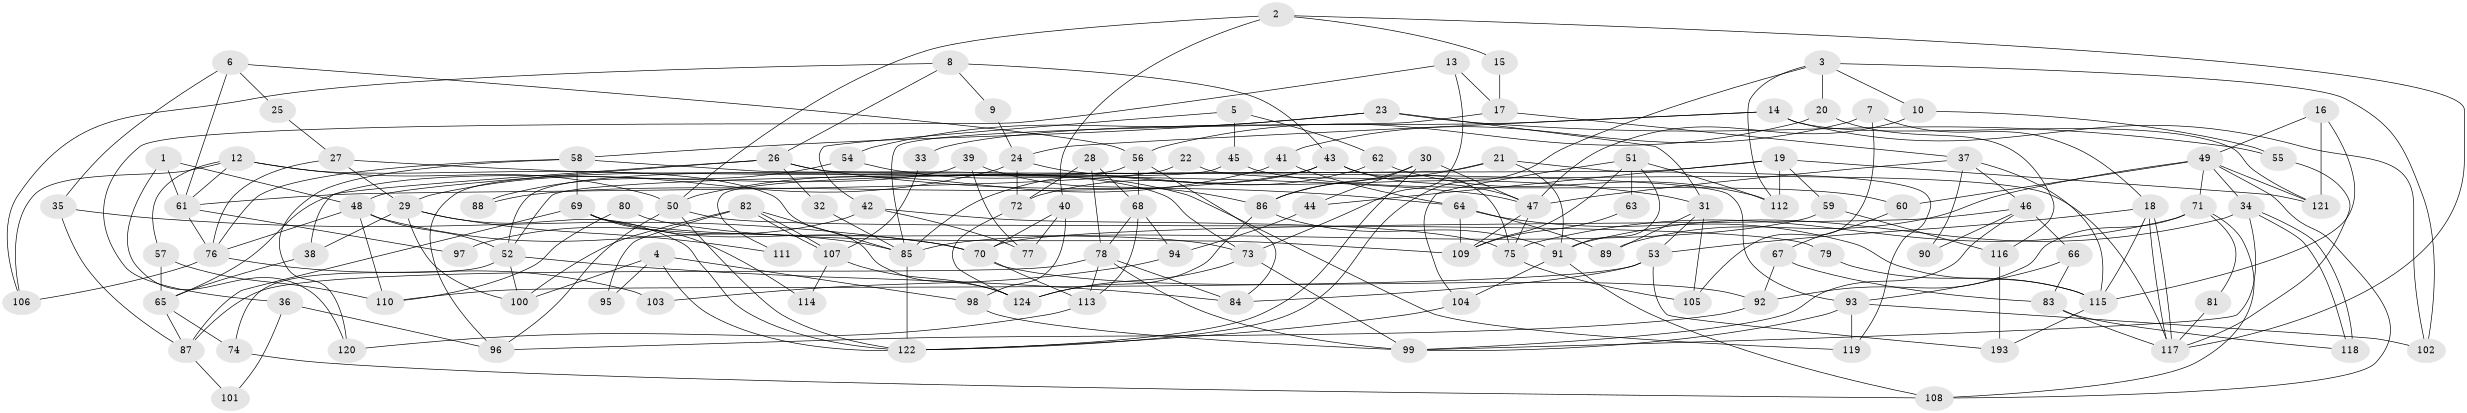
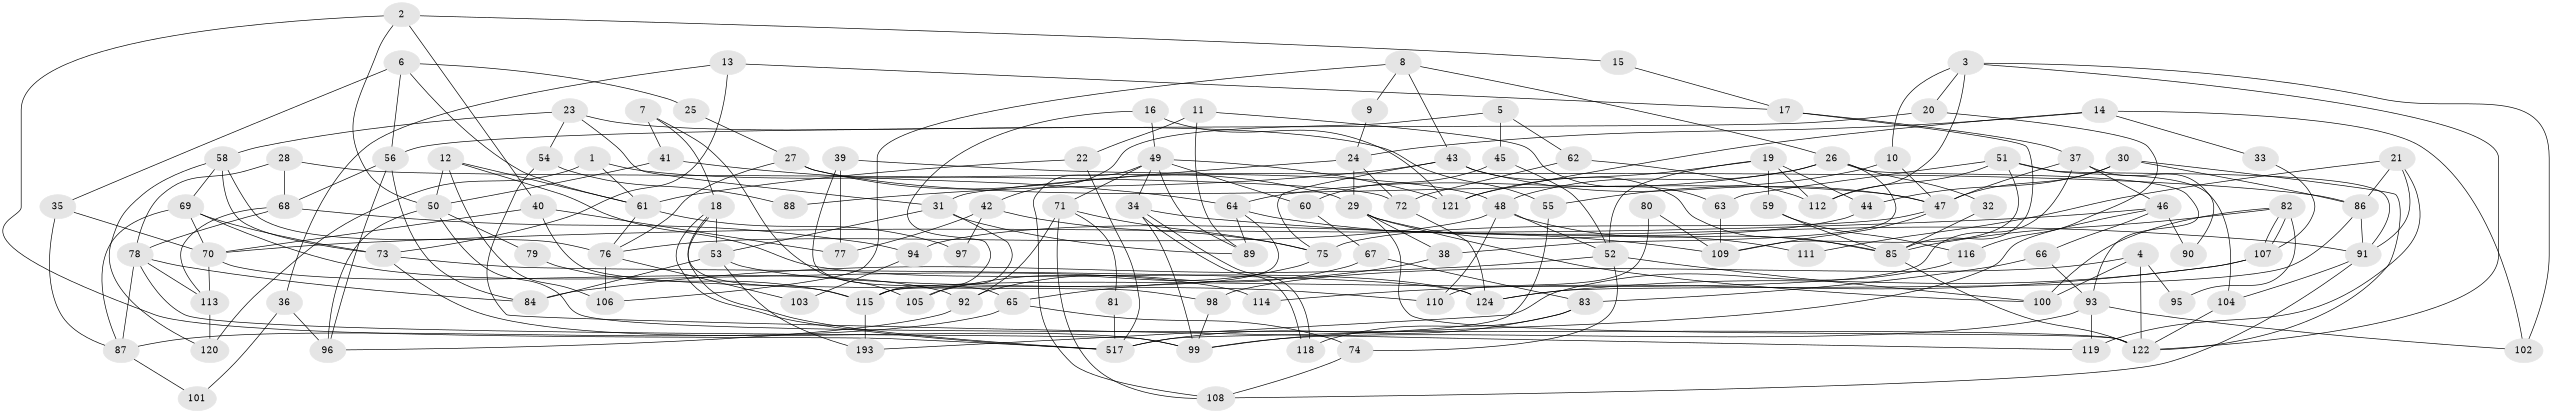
node "11": added
node "57": removed
node "117": label "117" -> "517"
